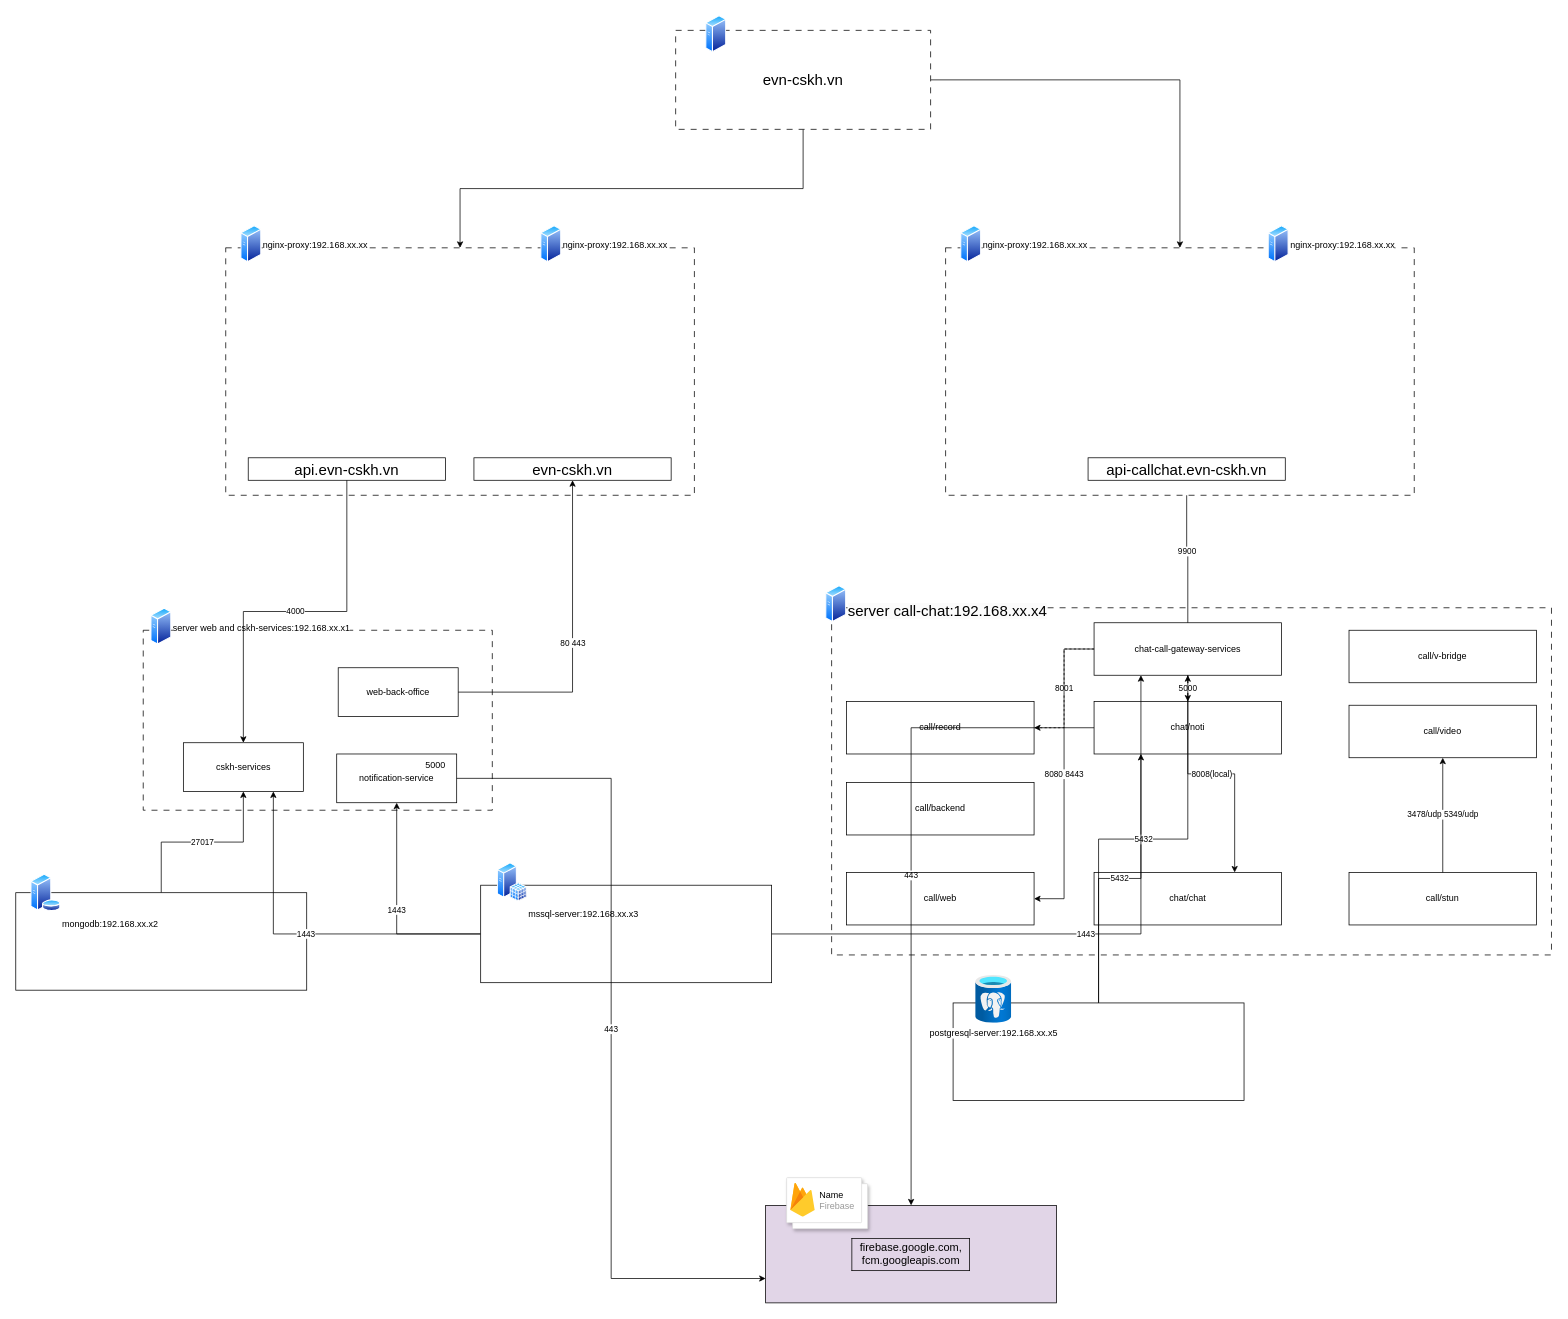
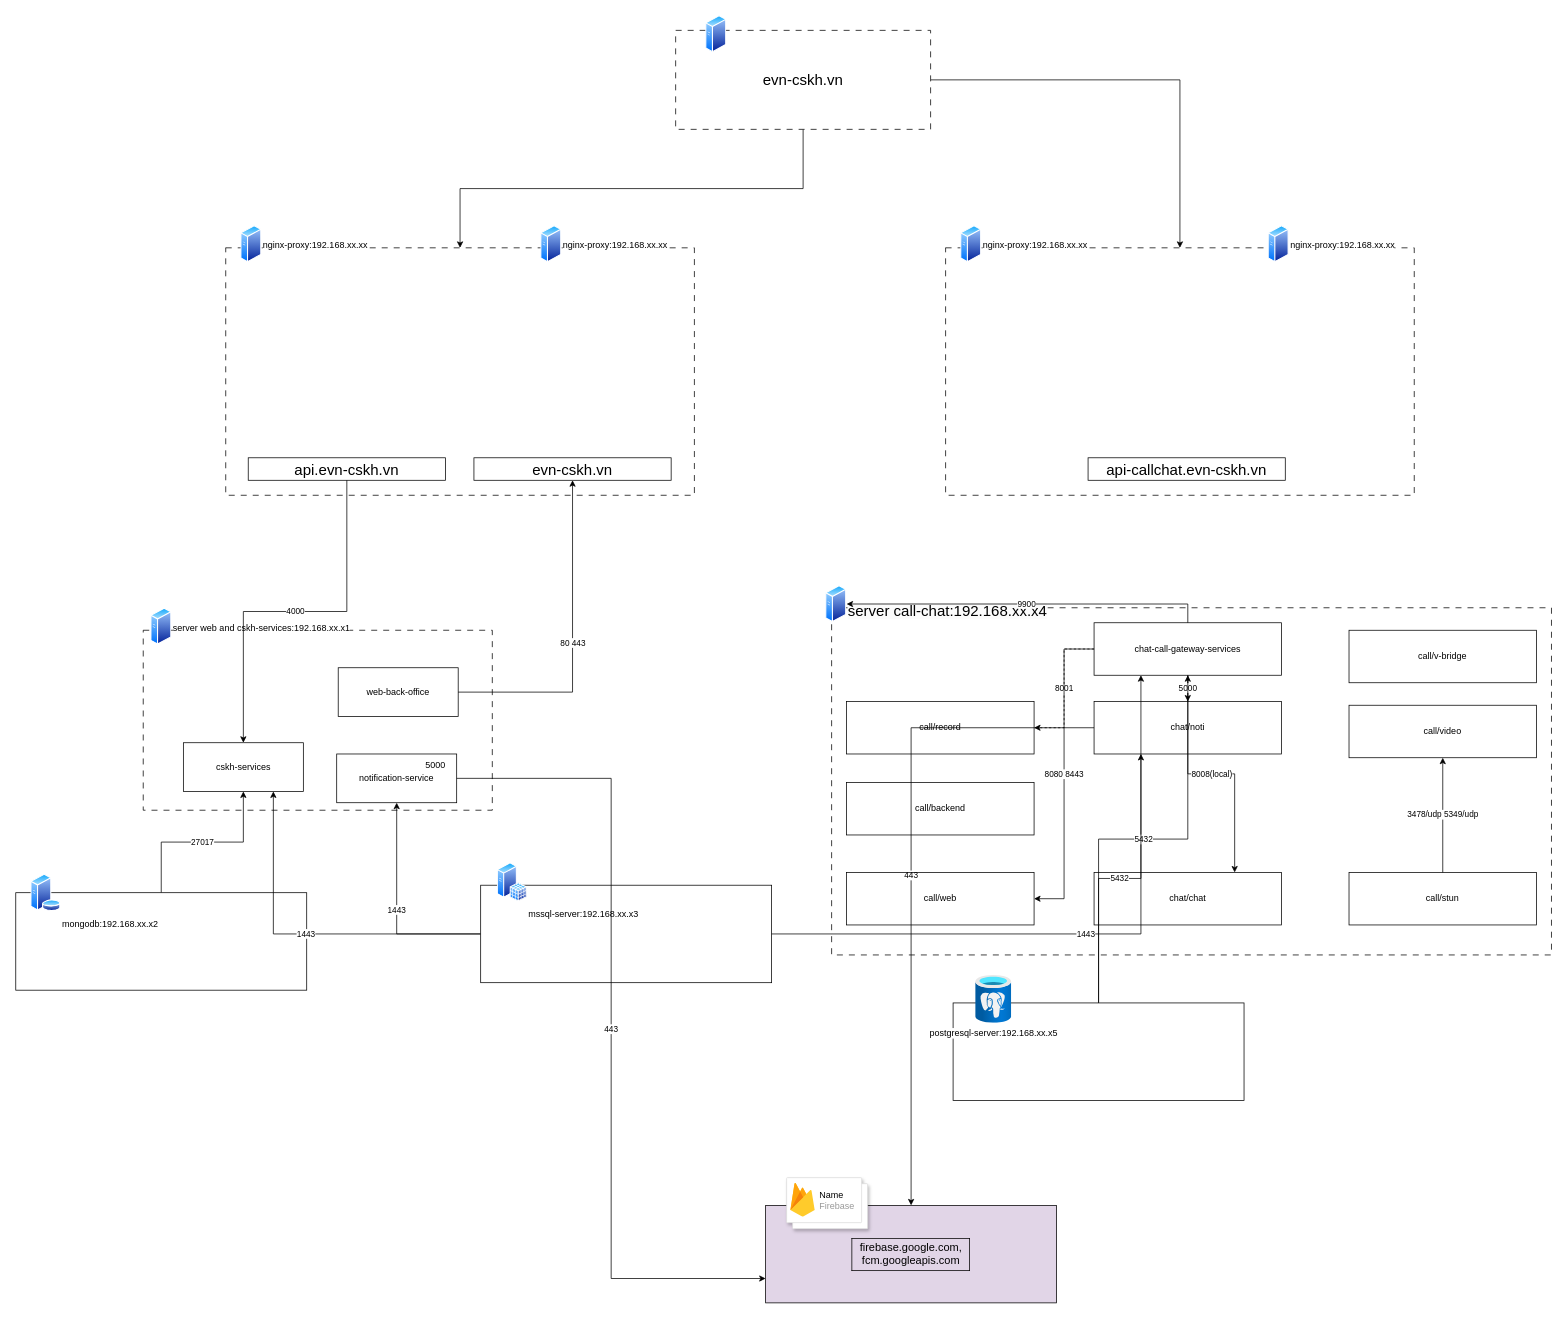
edge "chat-call-gateway-services" -> "api-callchat.evn-cskh.vn": now "chat-call-gateway-services" -> "server call-chat:192.168.xx.x4"
